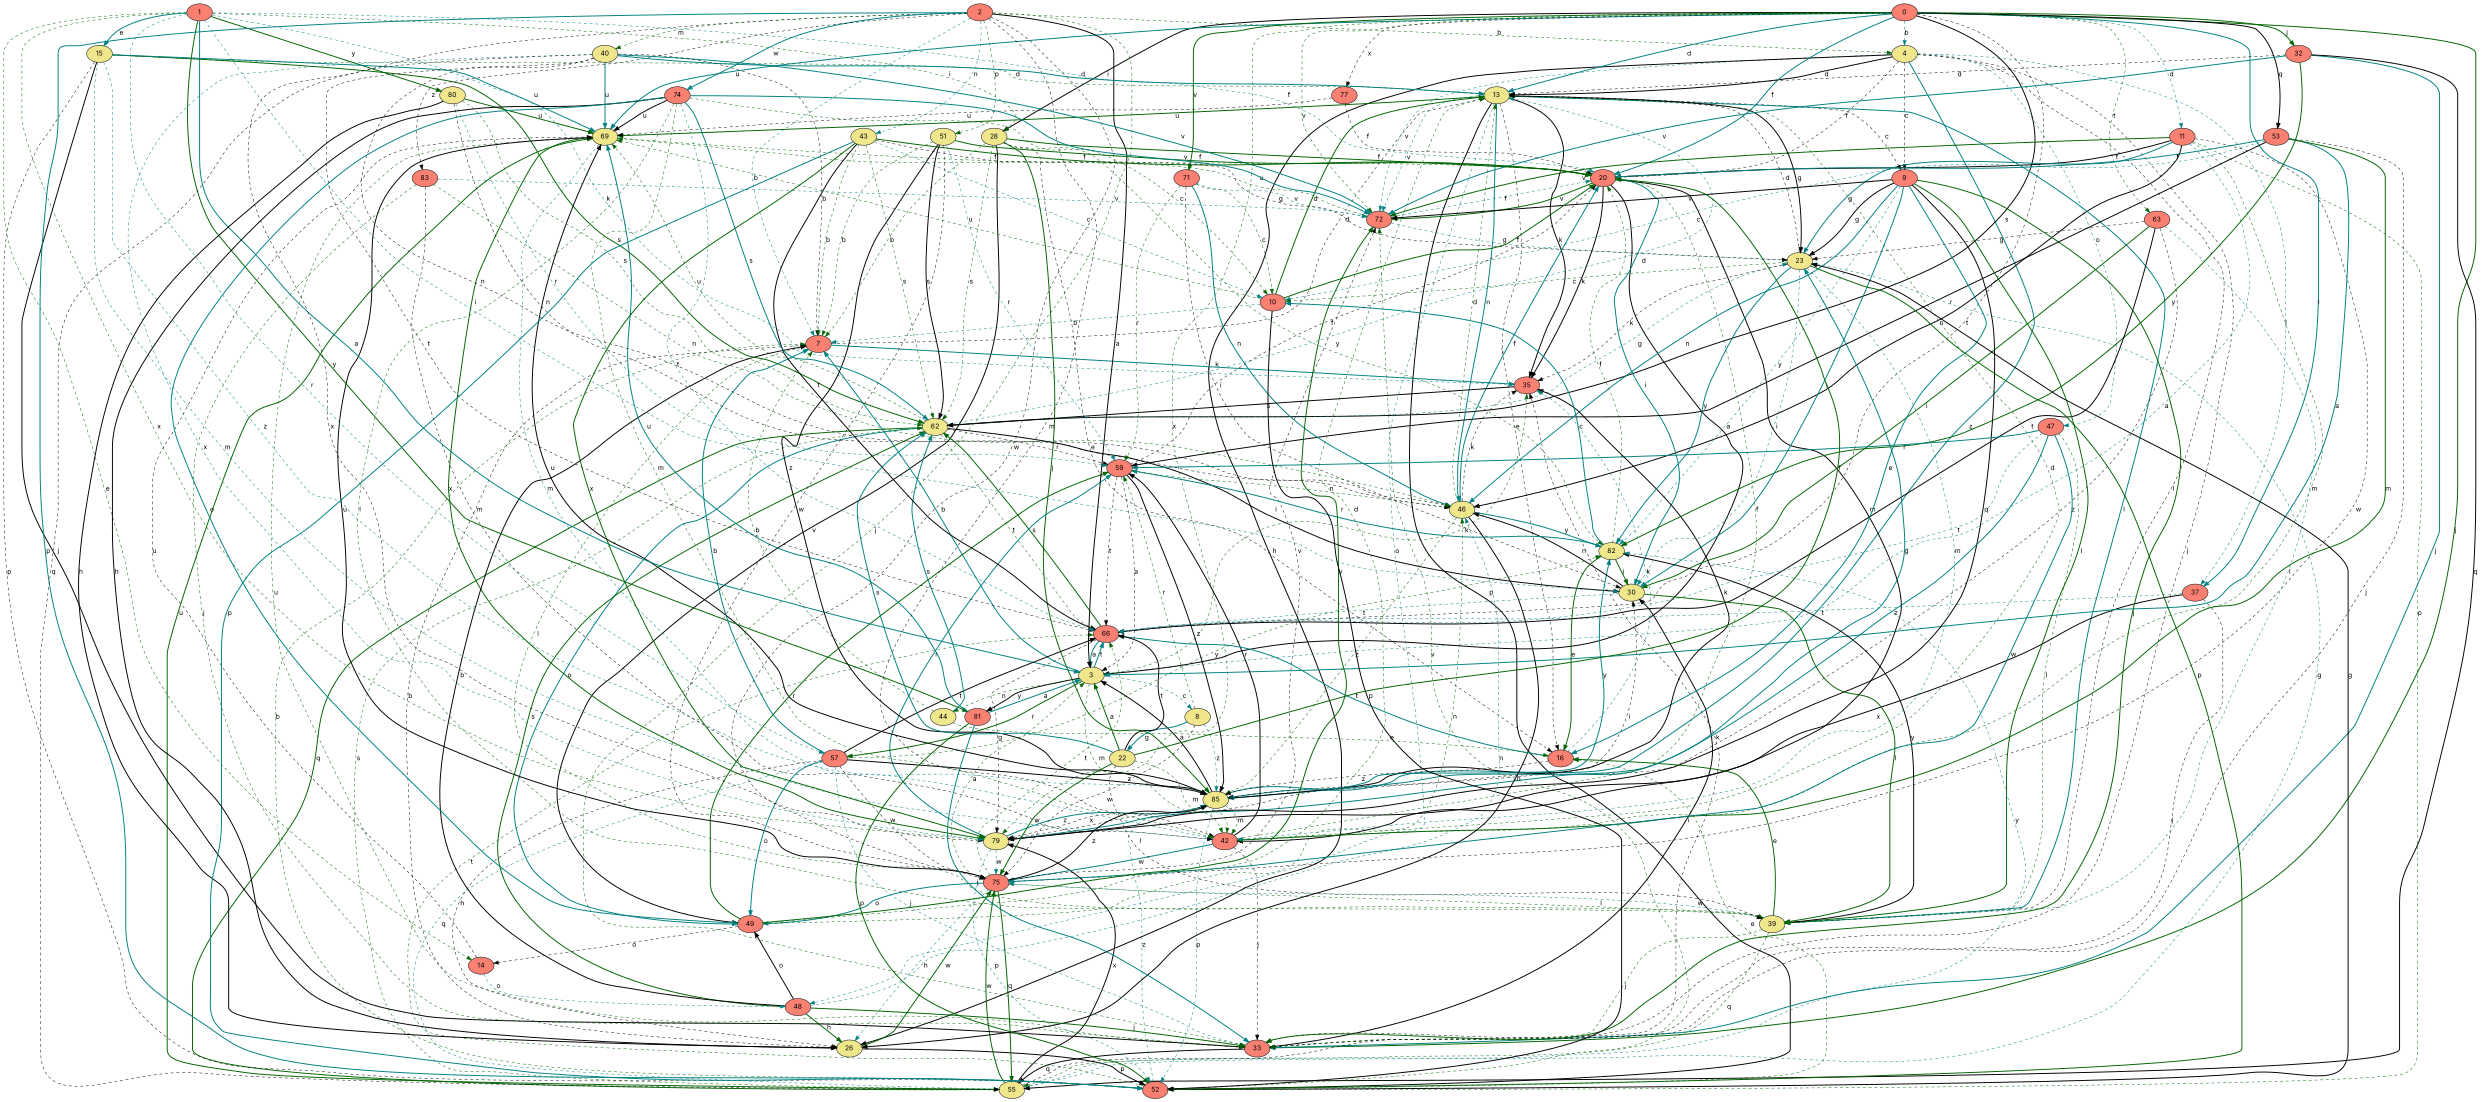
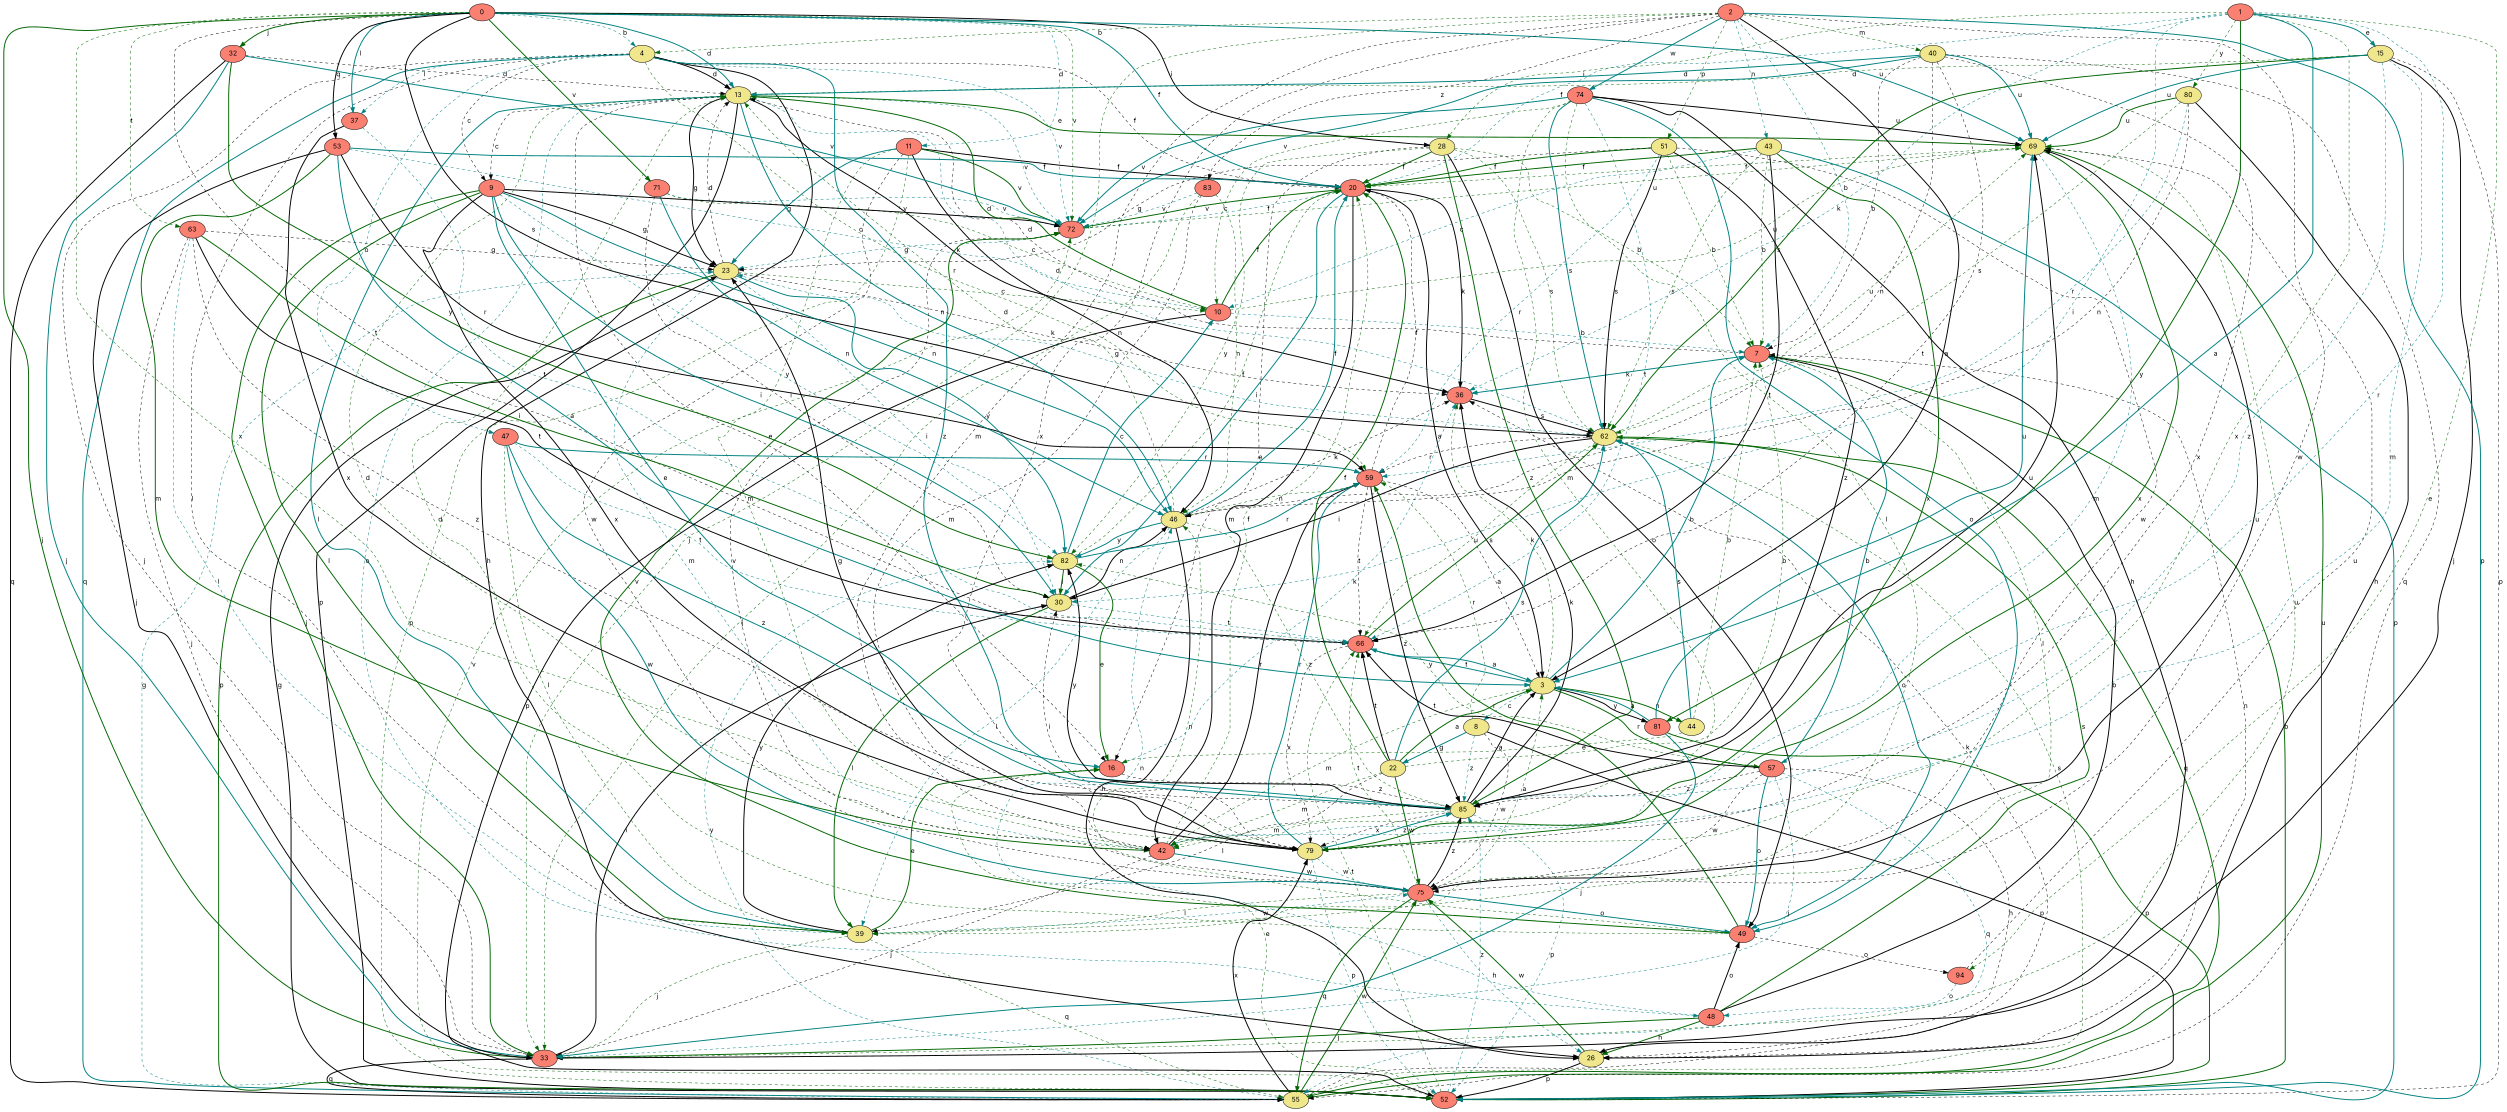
edge "1" -> "80": style bold -> dashed
node "77": removed
edge "13" -> "69": label "u" -> "e"
edge "43" -> "23": now "51" -> "23"
edge "71" -> "59": now "4" -> "59"
node "35": label "35" -> "36"
edge "28" -> "85": label "j" -> "z"
edge "40" -> "79": color teal -> black
edge "9" -> "79": label "q" -> "x"
edge "28" -> "49": label "v" -> "o"
edge "62" -> "66": label "t" -> "u"
edge "11" -> "3": removed, label "a"
edge "3" -> "44": style dashed -> bold
edge "16" -> "66": removed, label "t"
edge "26" -> "7": label "b" -> "n"
edge "22" -> "7": added, label "b"
edge "46" -> "39": added, label "l"
edge "79" -> "23": color teal -> black
edge "85" -> "82": color teal -> black
edge "66" -> "79": label "g" -> "x"
edge "57" -> "85": style bold -> dashed
edge "53" -> "33": style dashed -> bold
edge "52" -> "7": style dashed -> bold
edge "37" -> "33": now "63" -> "33"
node "14": label "14" -> "94"
edge "4" -> "55": added, label "q"
edge "8" -> "52": added, label "p"
